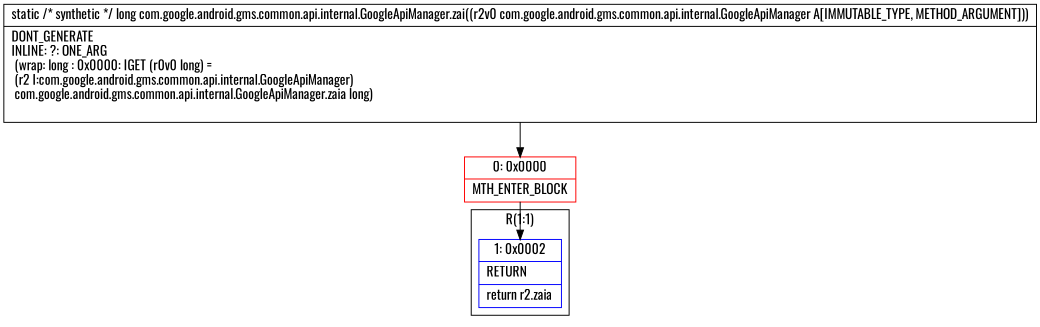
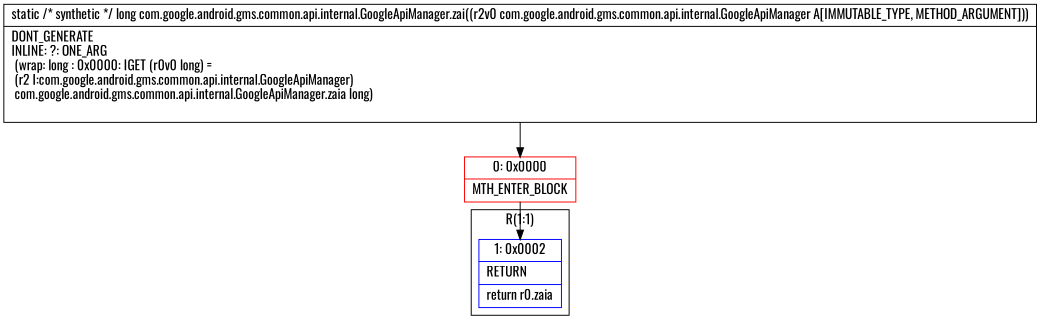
node "1: 0x0002": text "return r2.zaia" -> "return r0.zaia"
